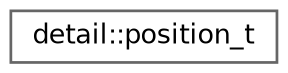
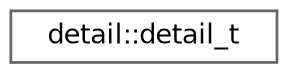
node "detail::position_t": label "detail::position_t" -> "detail::detail_t"
